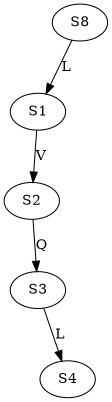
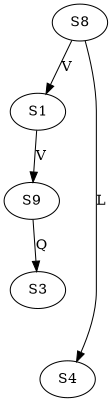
edge "S8" -> "S1": label "L" -> "V"
node "S2": label "S2" -> "S9"
edge "S3" -> "S4": now "S8" -> "S4"
